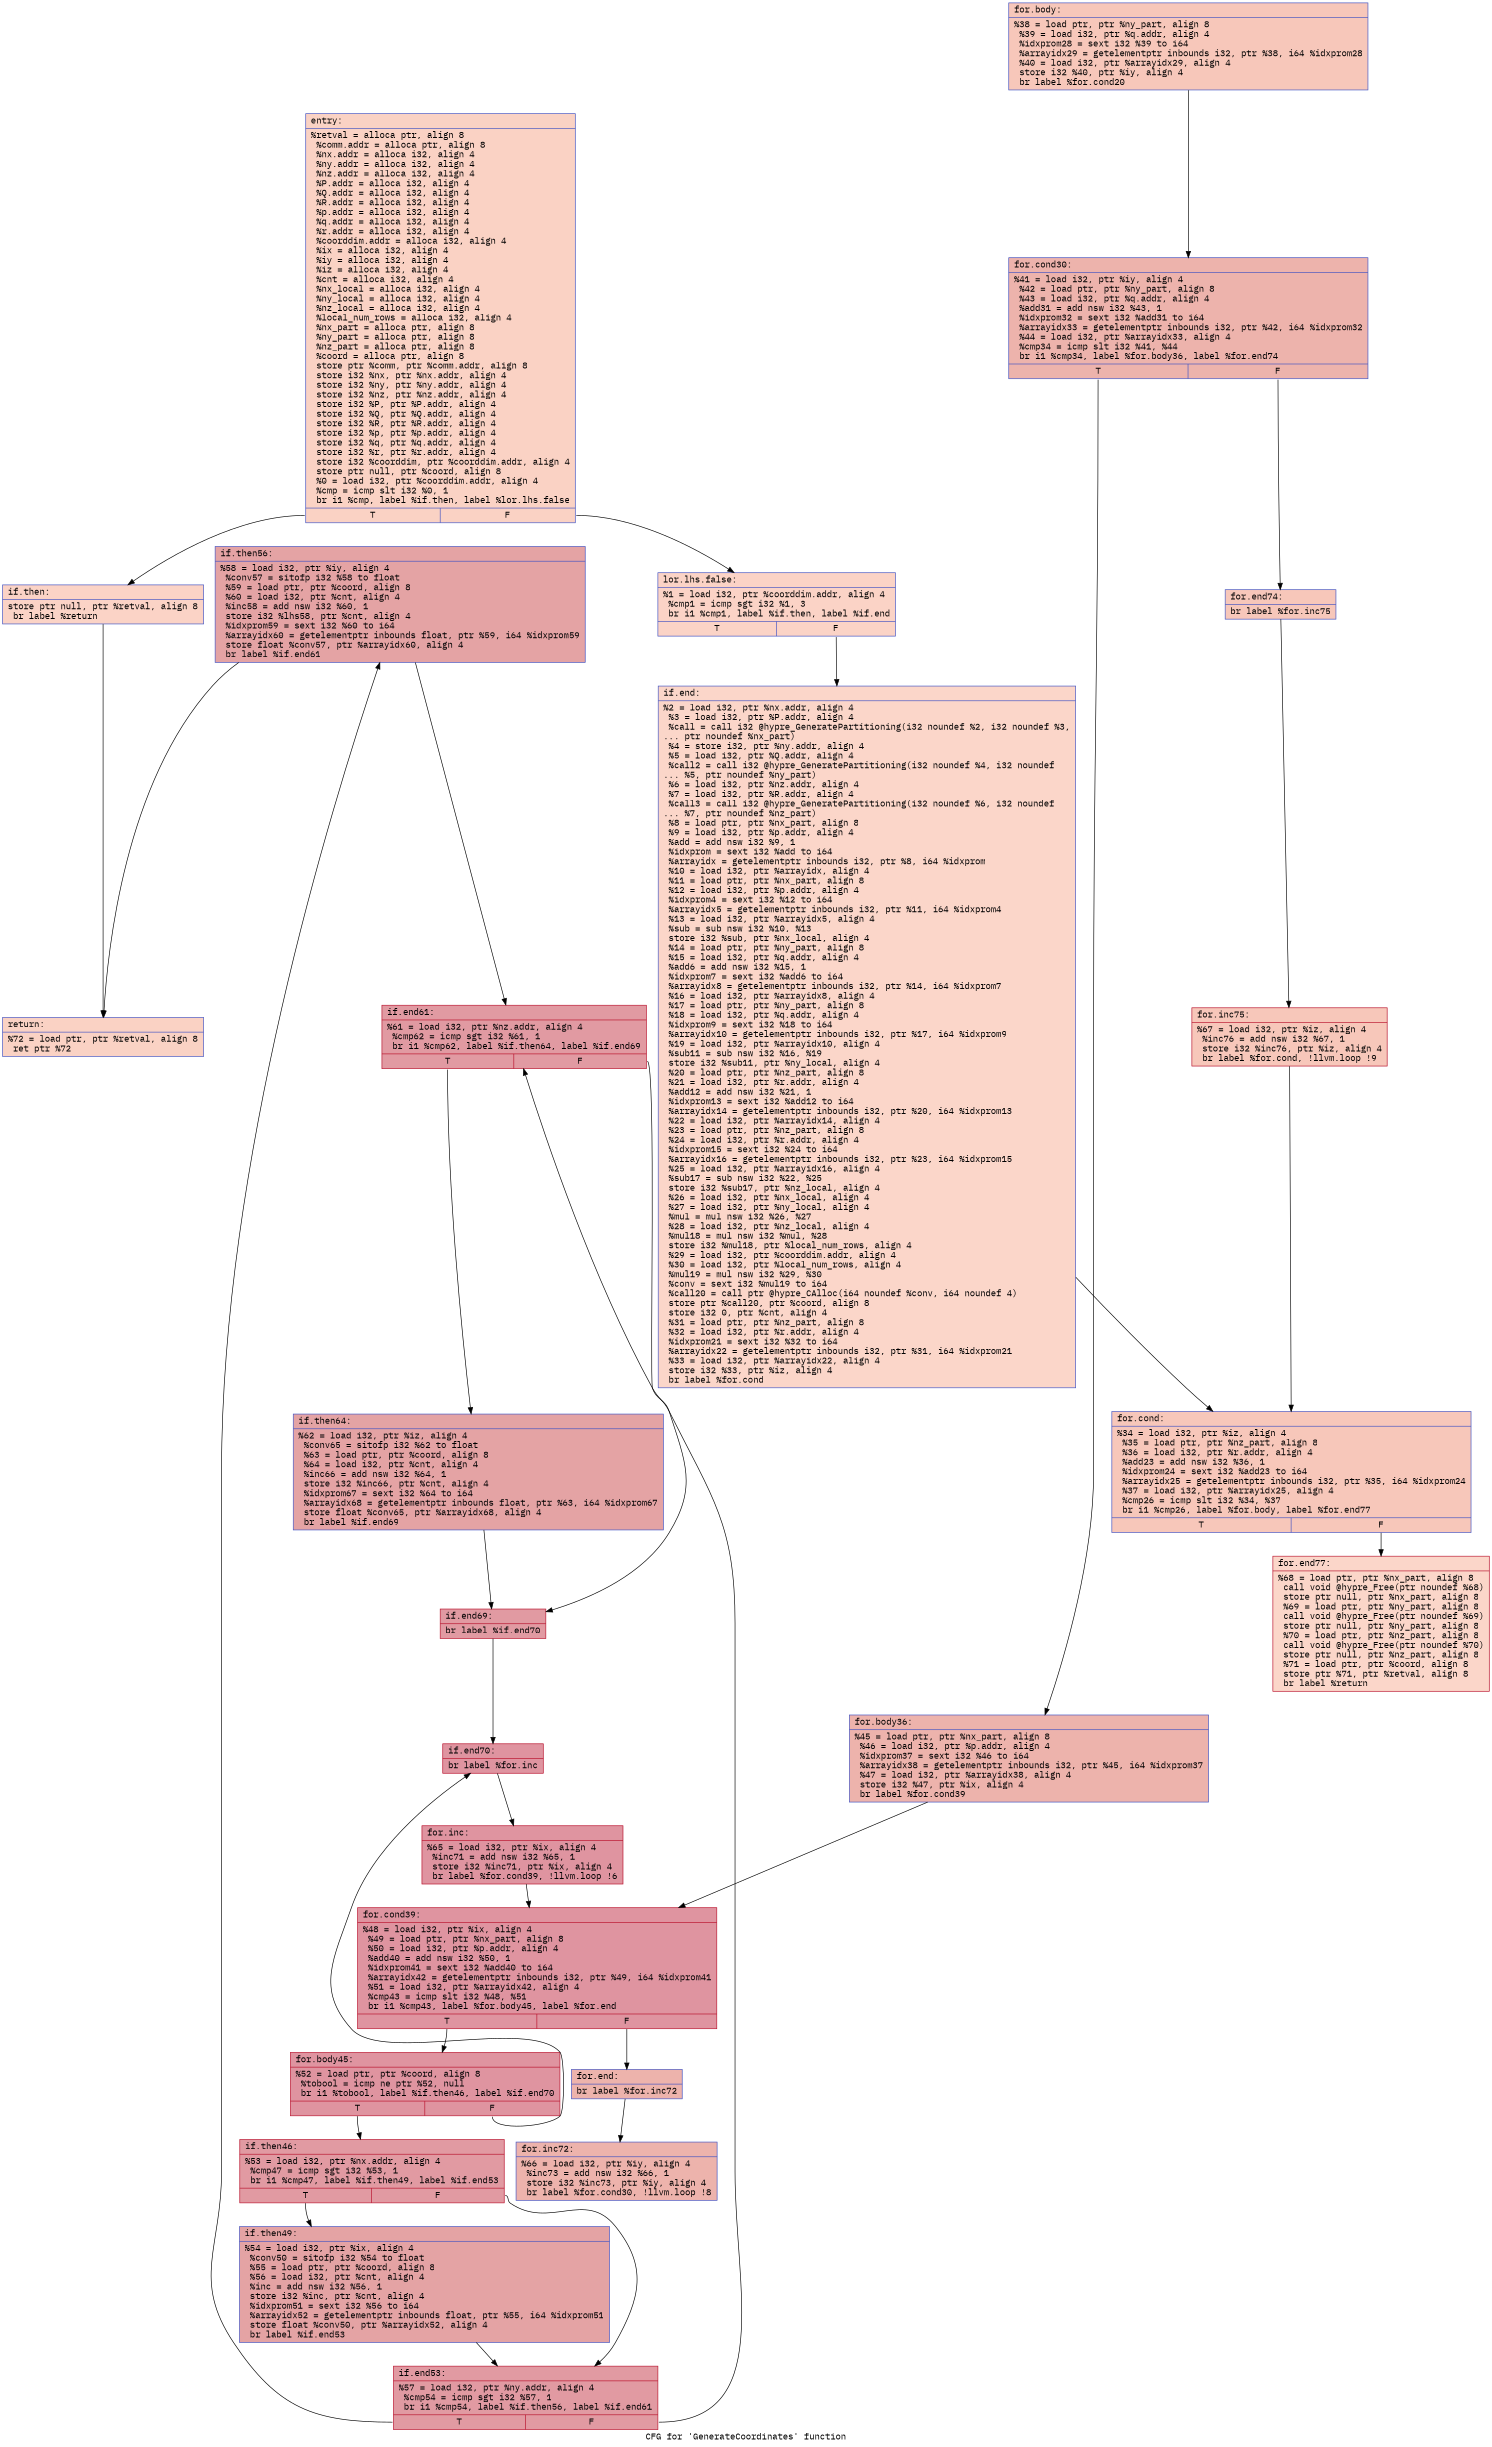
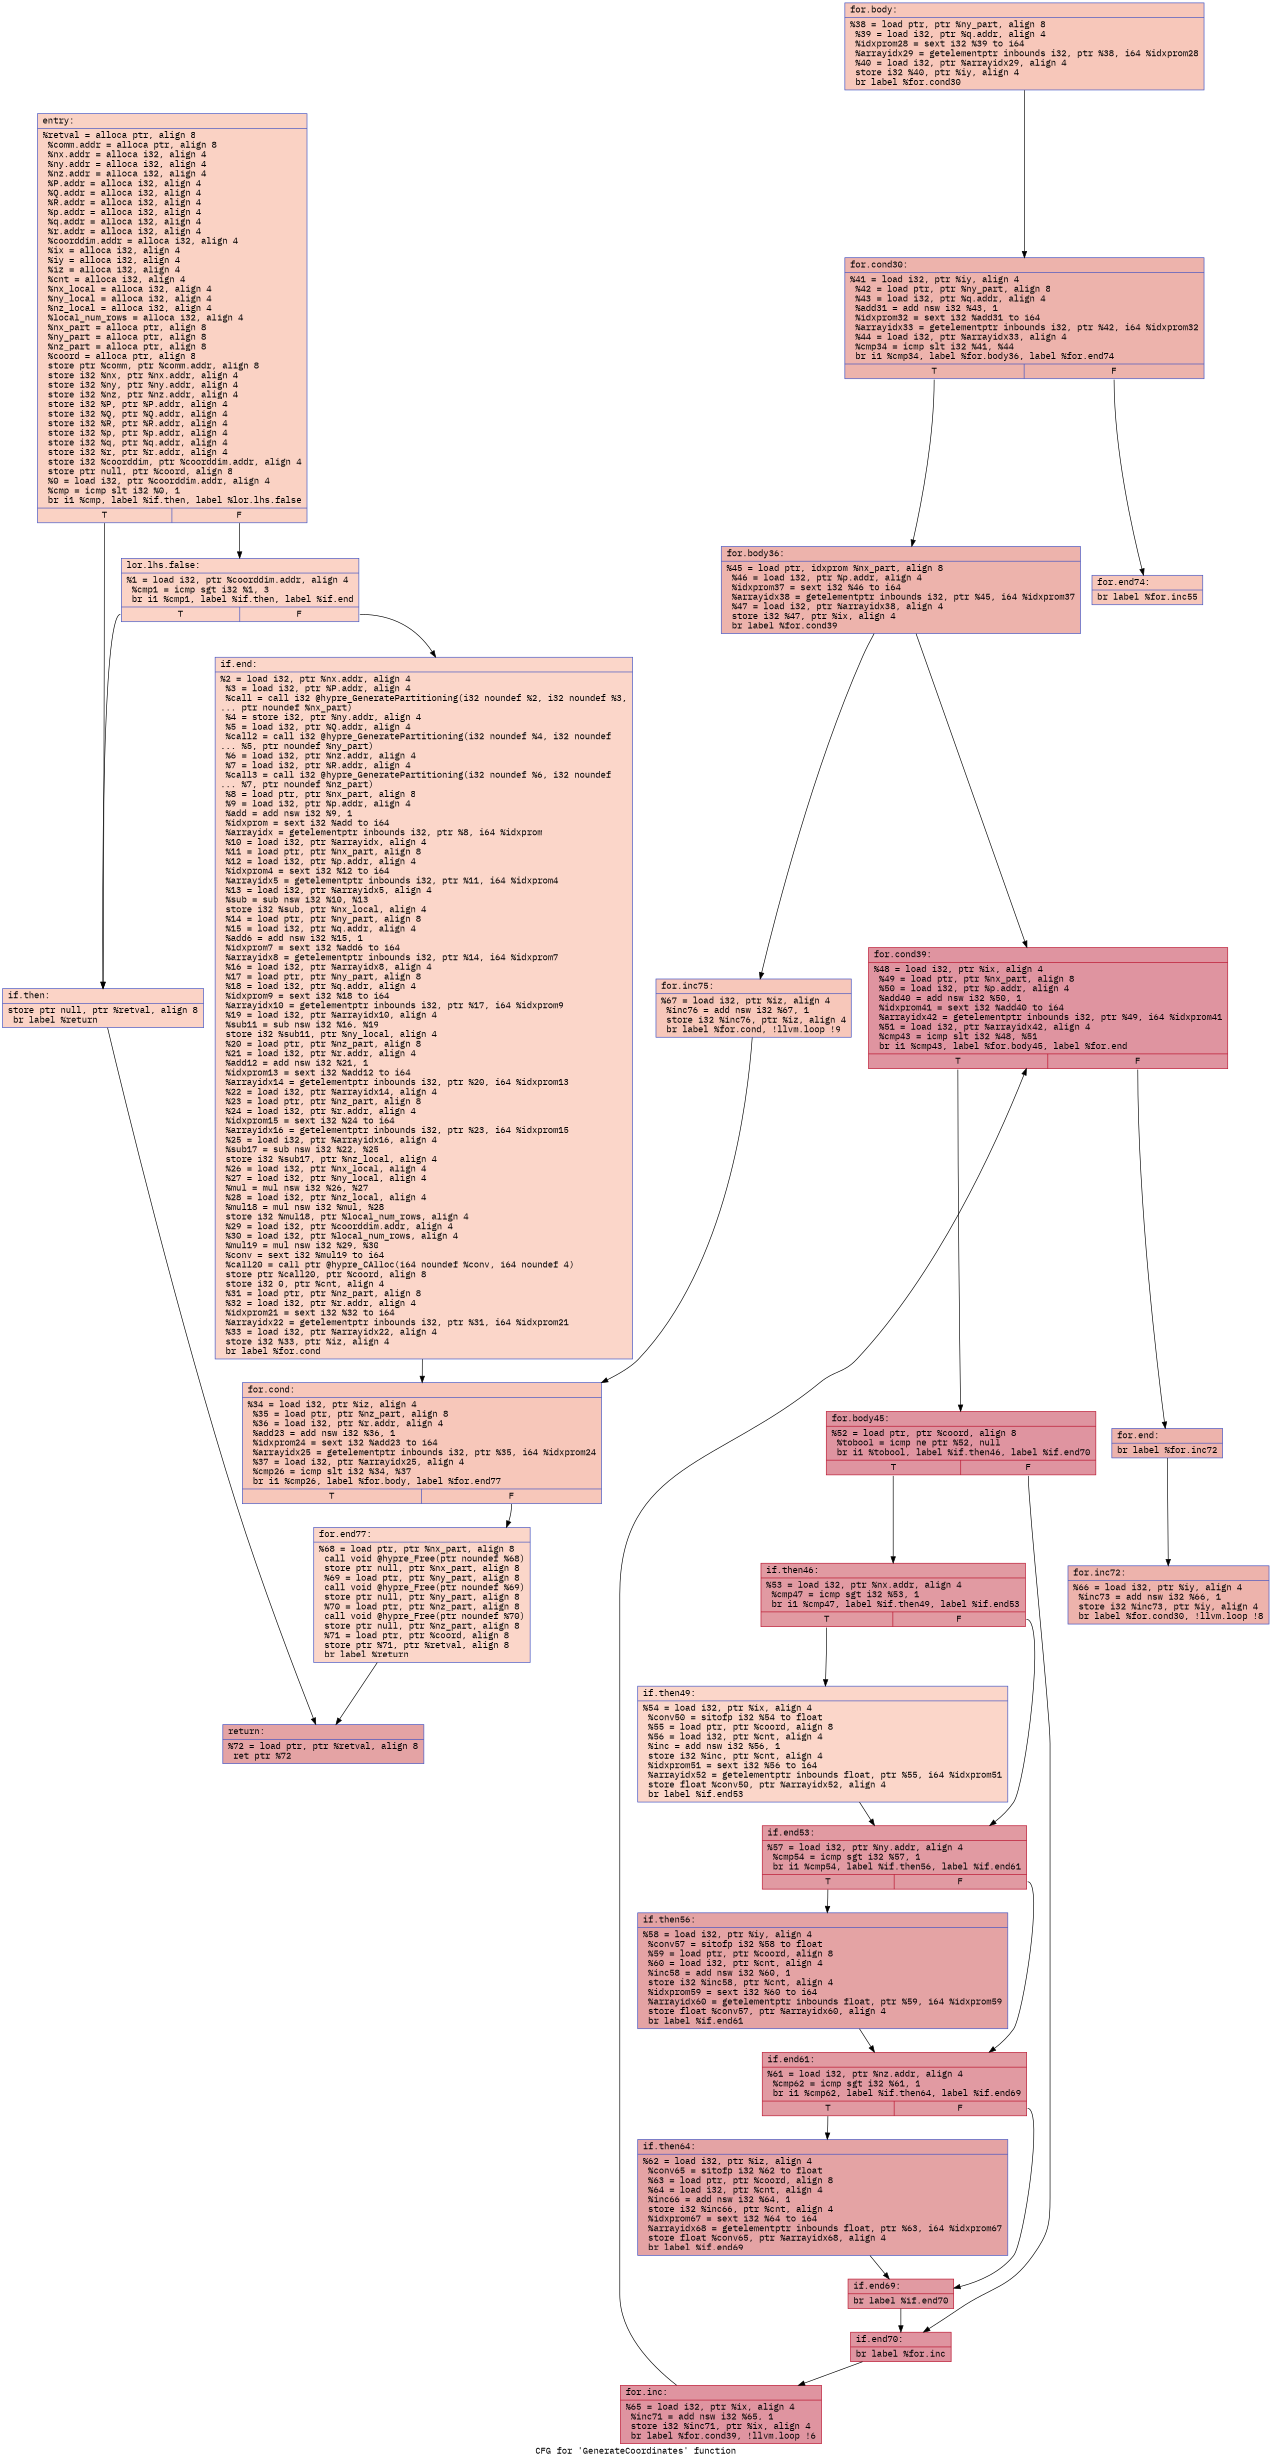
node "for.body:": text "br label %for.cond20" -> "br label %for.cond30"
node "for.end74:": text "br label %for.inc75" -> "br label %for.inc55"
node "if.then56:": text "store i32 %lhs58, ptr %cnt, align 4" -> "store i32 %inc58, ptr %cnt, align 4"
edge "lor.lhs.false:" -> "if.then:": added
edge "for.end74:" -> "for.inc75:": now "for.body36:" -> "for.inc75:"
edge "if.then56:" -> "return:": now "for.end77:" -> "return:"
node "return:": fillcolor #f4987a70 -> #c32e3170
node "for.inc75:": color #b70d28ff -> #3d50c3ff
node "for.end77:": color #b70d28ff -> #3d50c3ff
node "for.body36:": text "%45 = load ptr, ptr %nx_part, align 8" -> "%45 = load ptr, idxprom %nx_part, align 8"
node "if.then49:": fillcolor #c32e3170 -> #f6a38570
